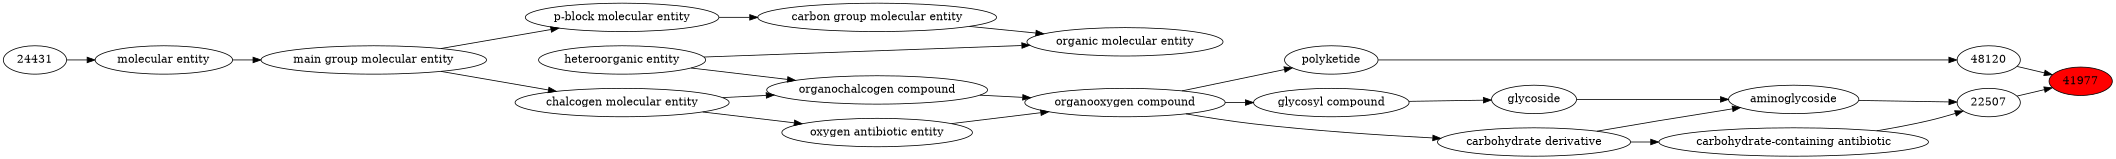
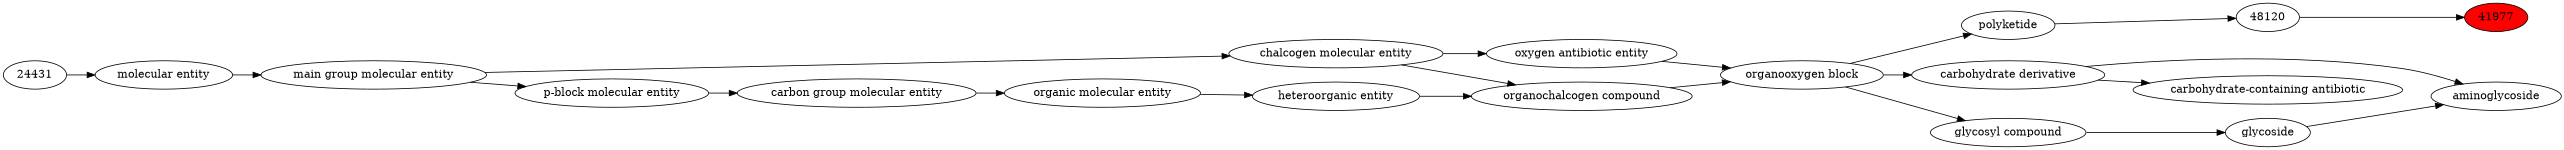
edge "heteroorganic entity" -> "organic molecular entity": reversed
node "organooxygen compound": label "organooxygen compound" -> "organooxygen block"
node "22507": removed
